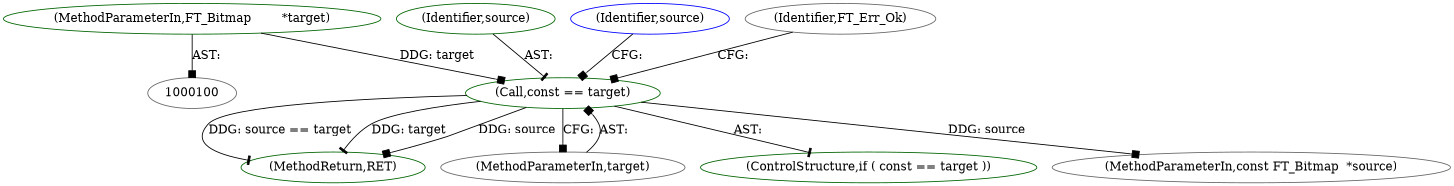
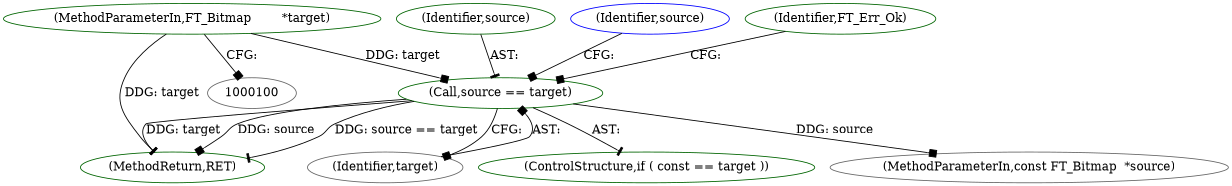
node "(Identifier,FT_Err_Ok)": color gray40 -> darkgreen
edge "(MethodParameterIn,FT_Bitmap        *target)" -> "1000100": label "AST: " -> "CFG: "
edge "(MethodParameterIn,FT_Bitmap        *target)" -> "(MethodReturn,RET)": added, label "DDG: target"
node "(Call,const == target)": label "(Call,const == target)" -> "(Call,source == target)"
node "(MethodParameterIn,target)": label "(MethodParameterIn,target)" -> "(Identifier,target)"
